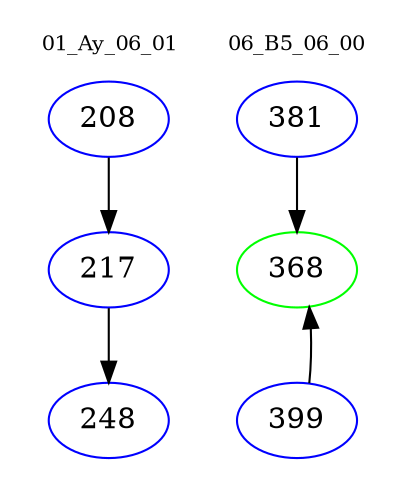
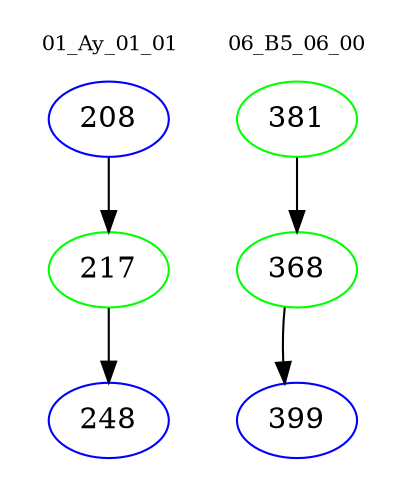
cluster "01_Ay_06_01": label "01_Ay_06_01" -> "01_Ay_01_01"
node "381": color blue -> green
node "217": color blue -> green
edge "399" -> "368": reversed
